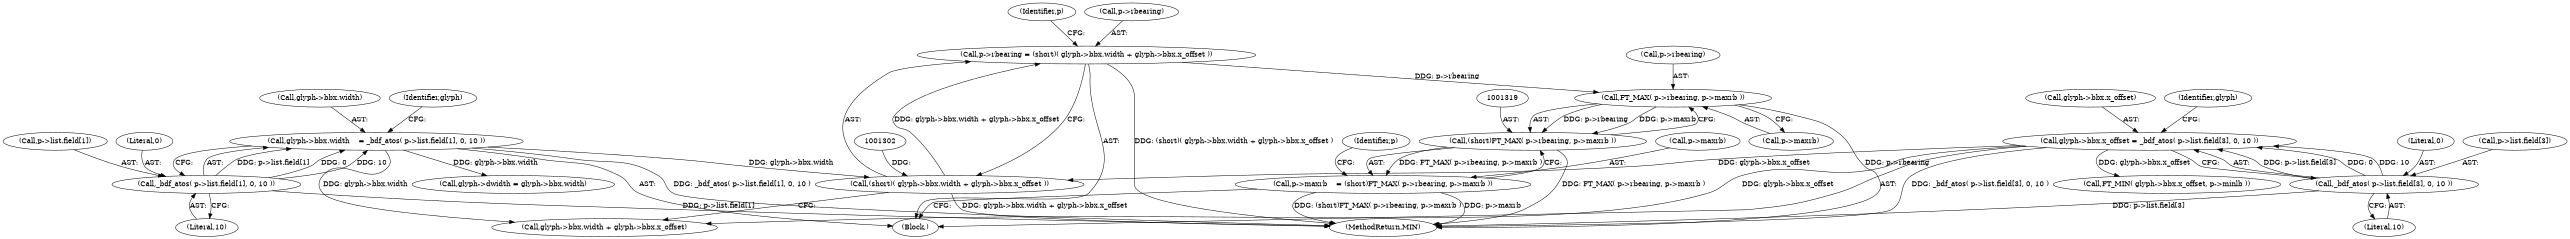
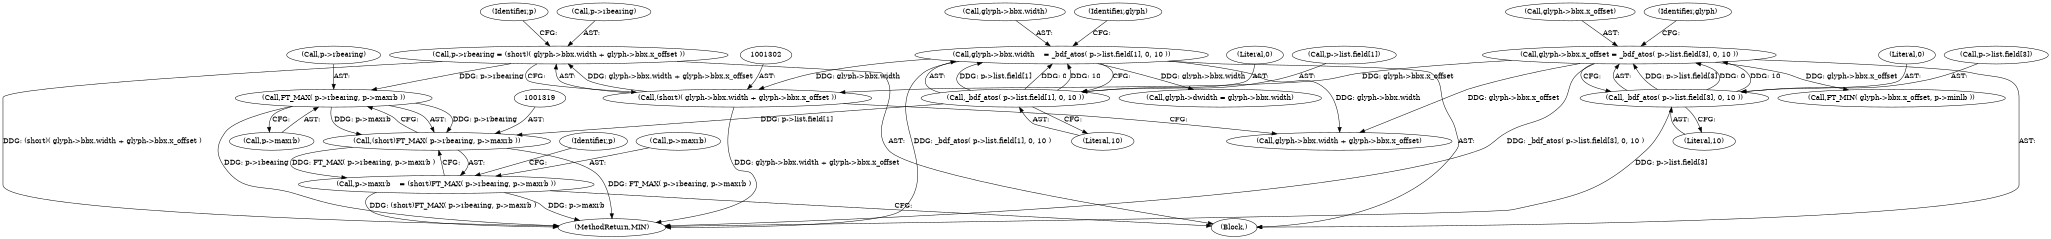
edge "1001302" -> "(Call,(short)( glyph->bbx.width + glyph->bbx.x_offset ))": label "DDG: " -> "AST: "
edge "(Call,_bdf_atos( p->list.field[1], 0, 10 ))" -> "(MethodReturn,MIN)": now "(Call,_bdf_atos( p->list.field[1], 0, 10 ))" -> "(Call,(short)FT_MAX( p->rbearing, p->maxrb ))"
